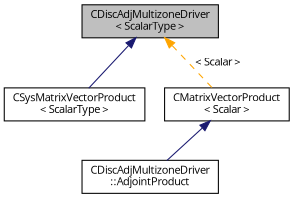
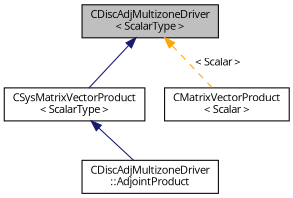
edge "CDiscAdjMultizoneDriver ::AdjointProduct" -> "CMatrixVectorProduct < Scalar >": now "CDiscAdjMultizoneDriver ::AdjointProduct" -> "CSysMatrixVectorProduct < ScalarType >"
